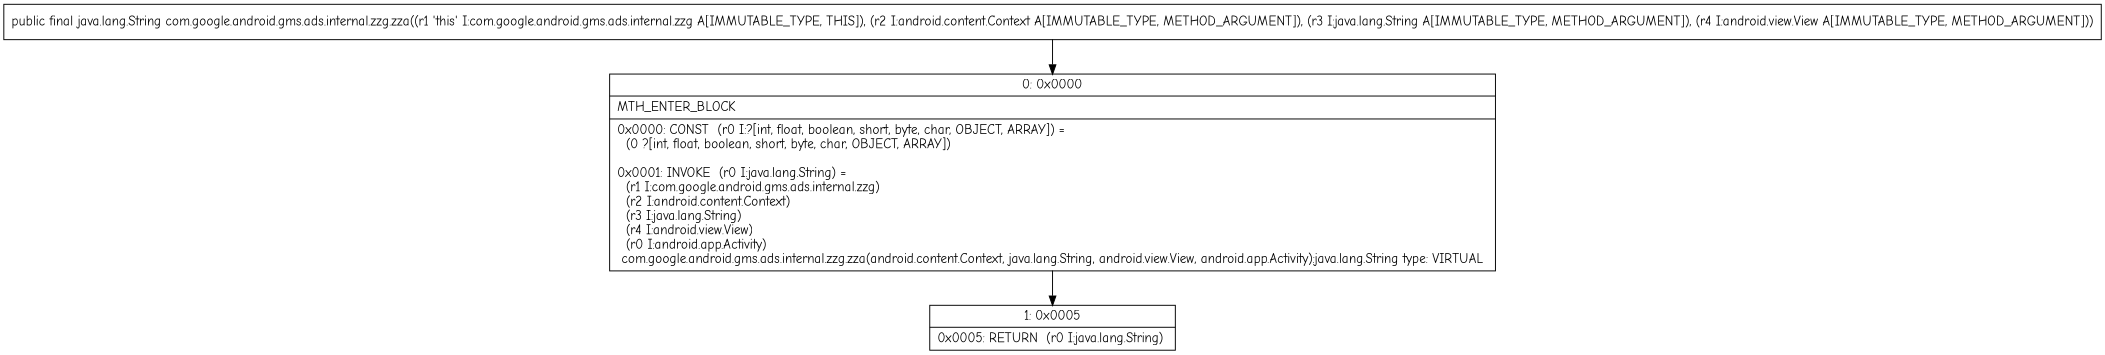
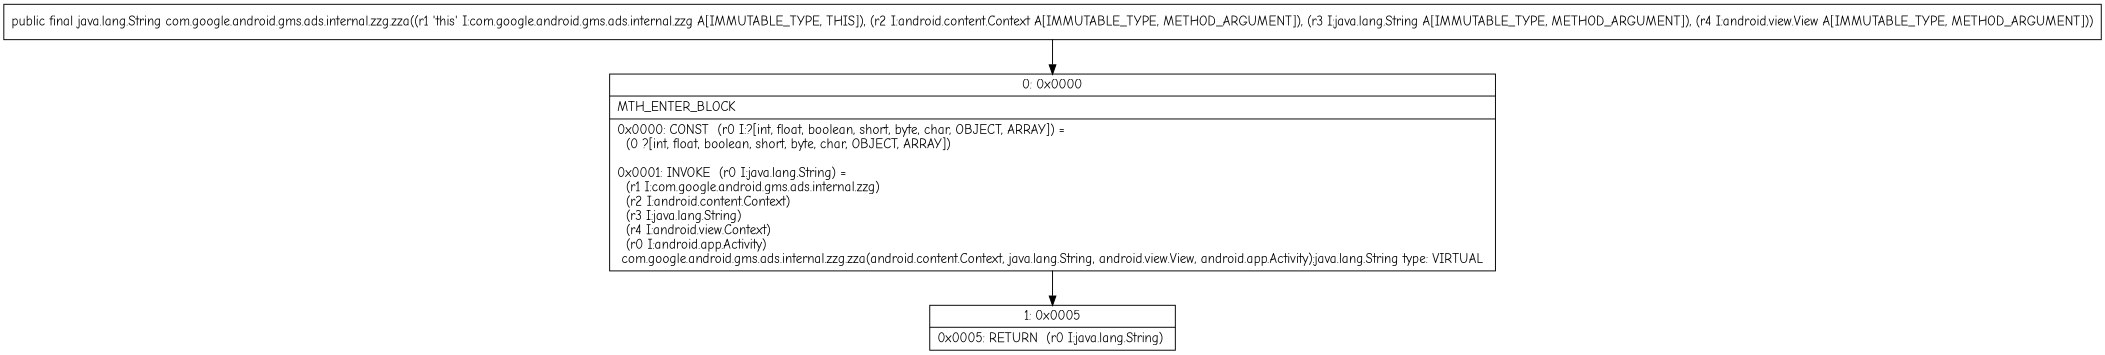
node "0: 0x0000": text "(r4 I:android.view.View)" -> "(r4 I:android.view.Context)"
